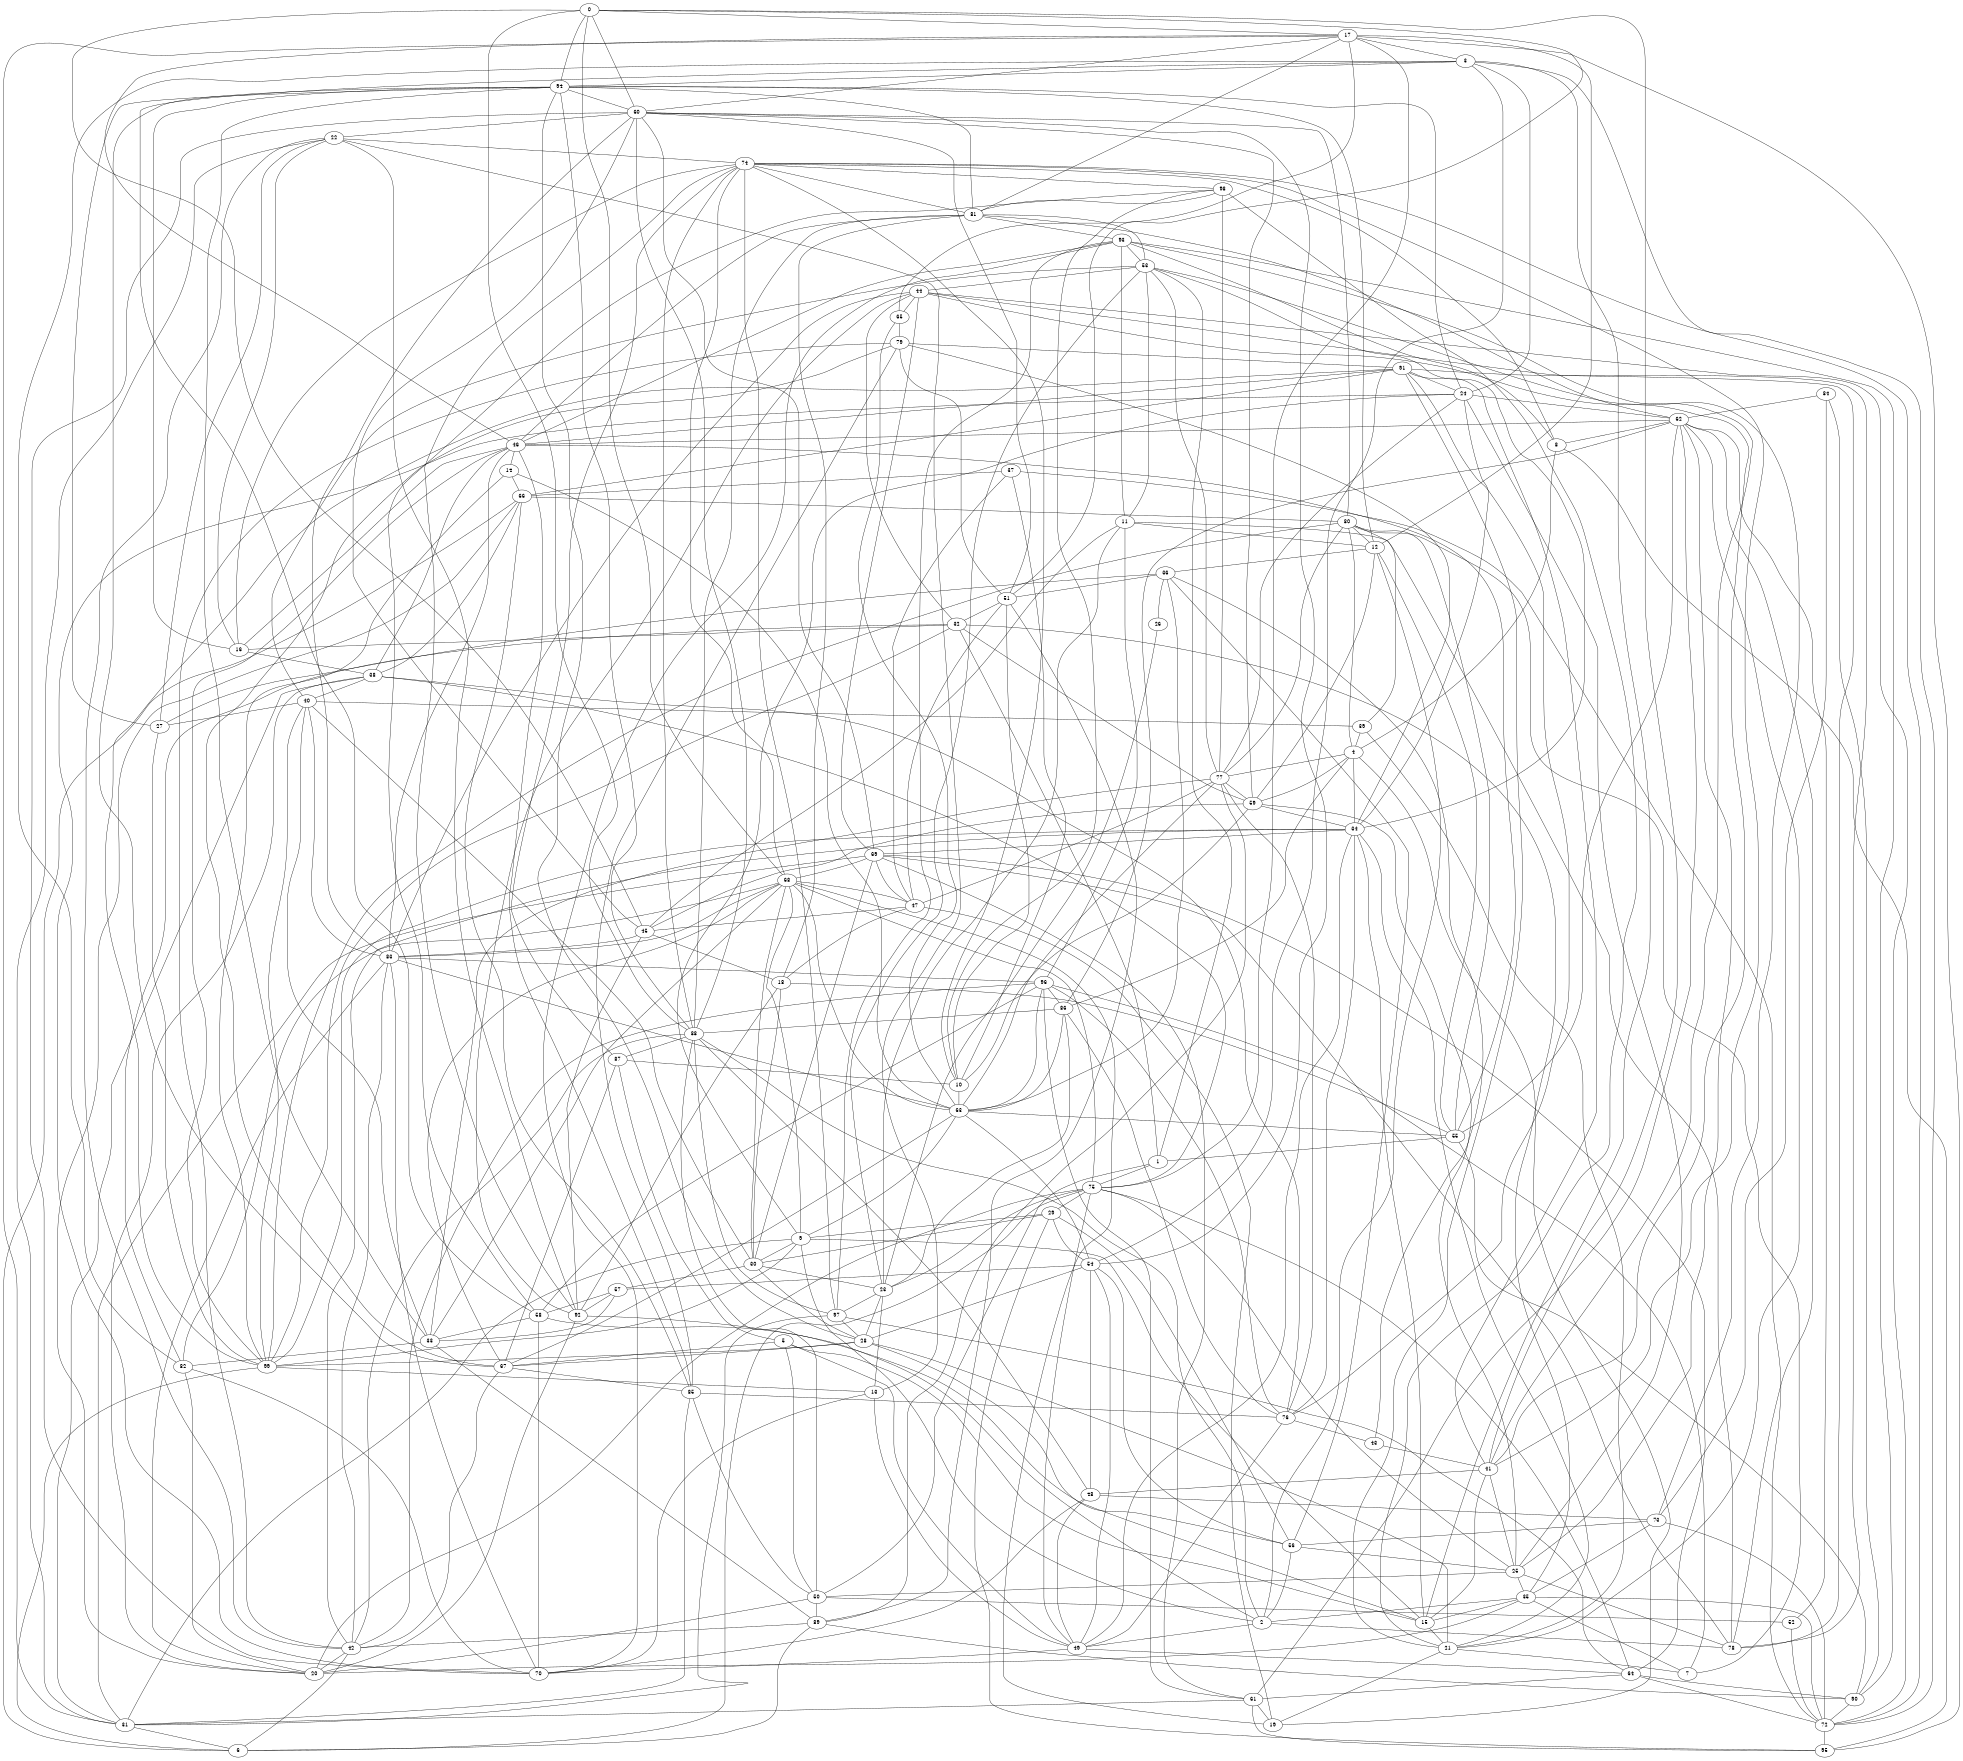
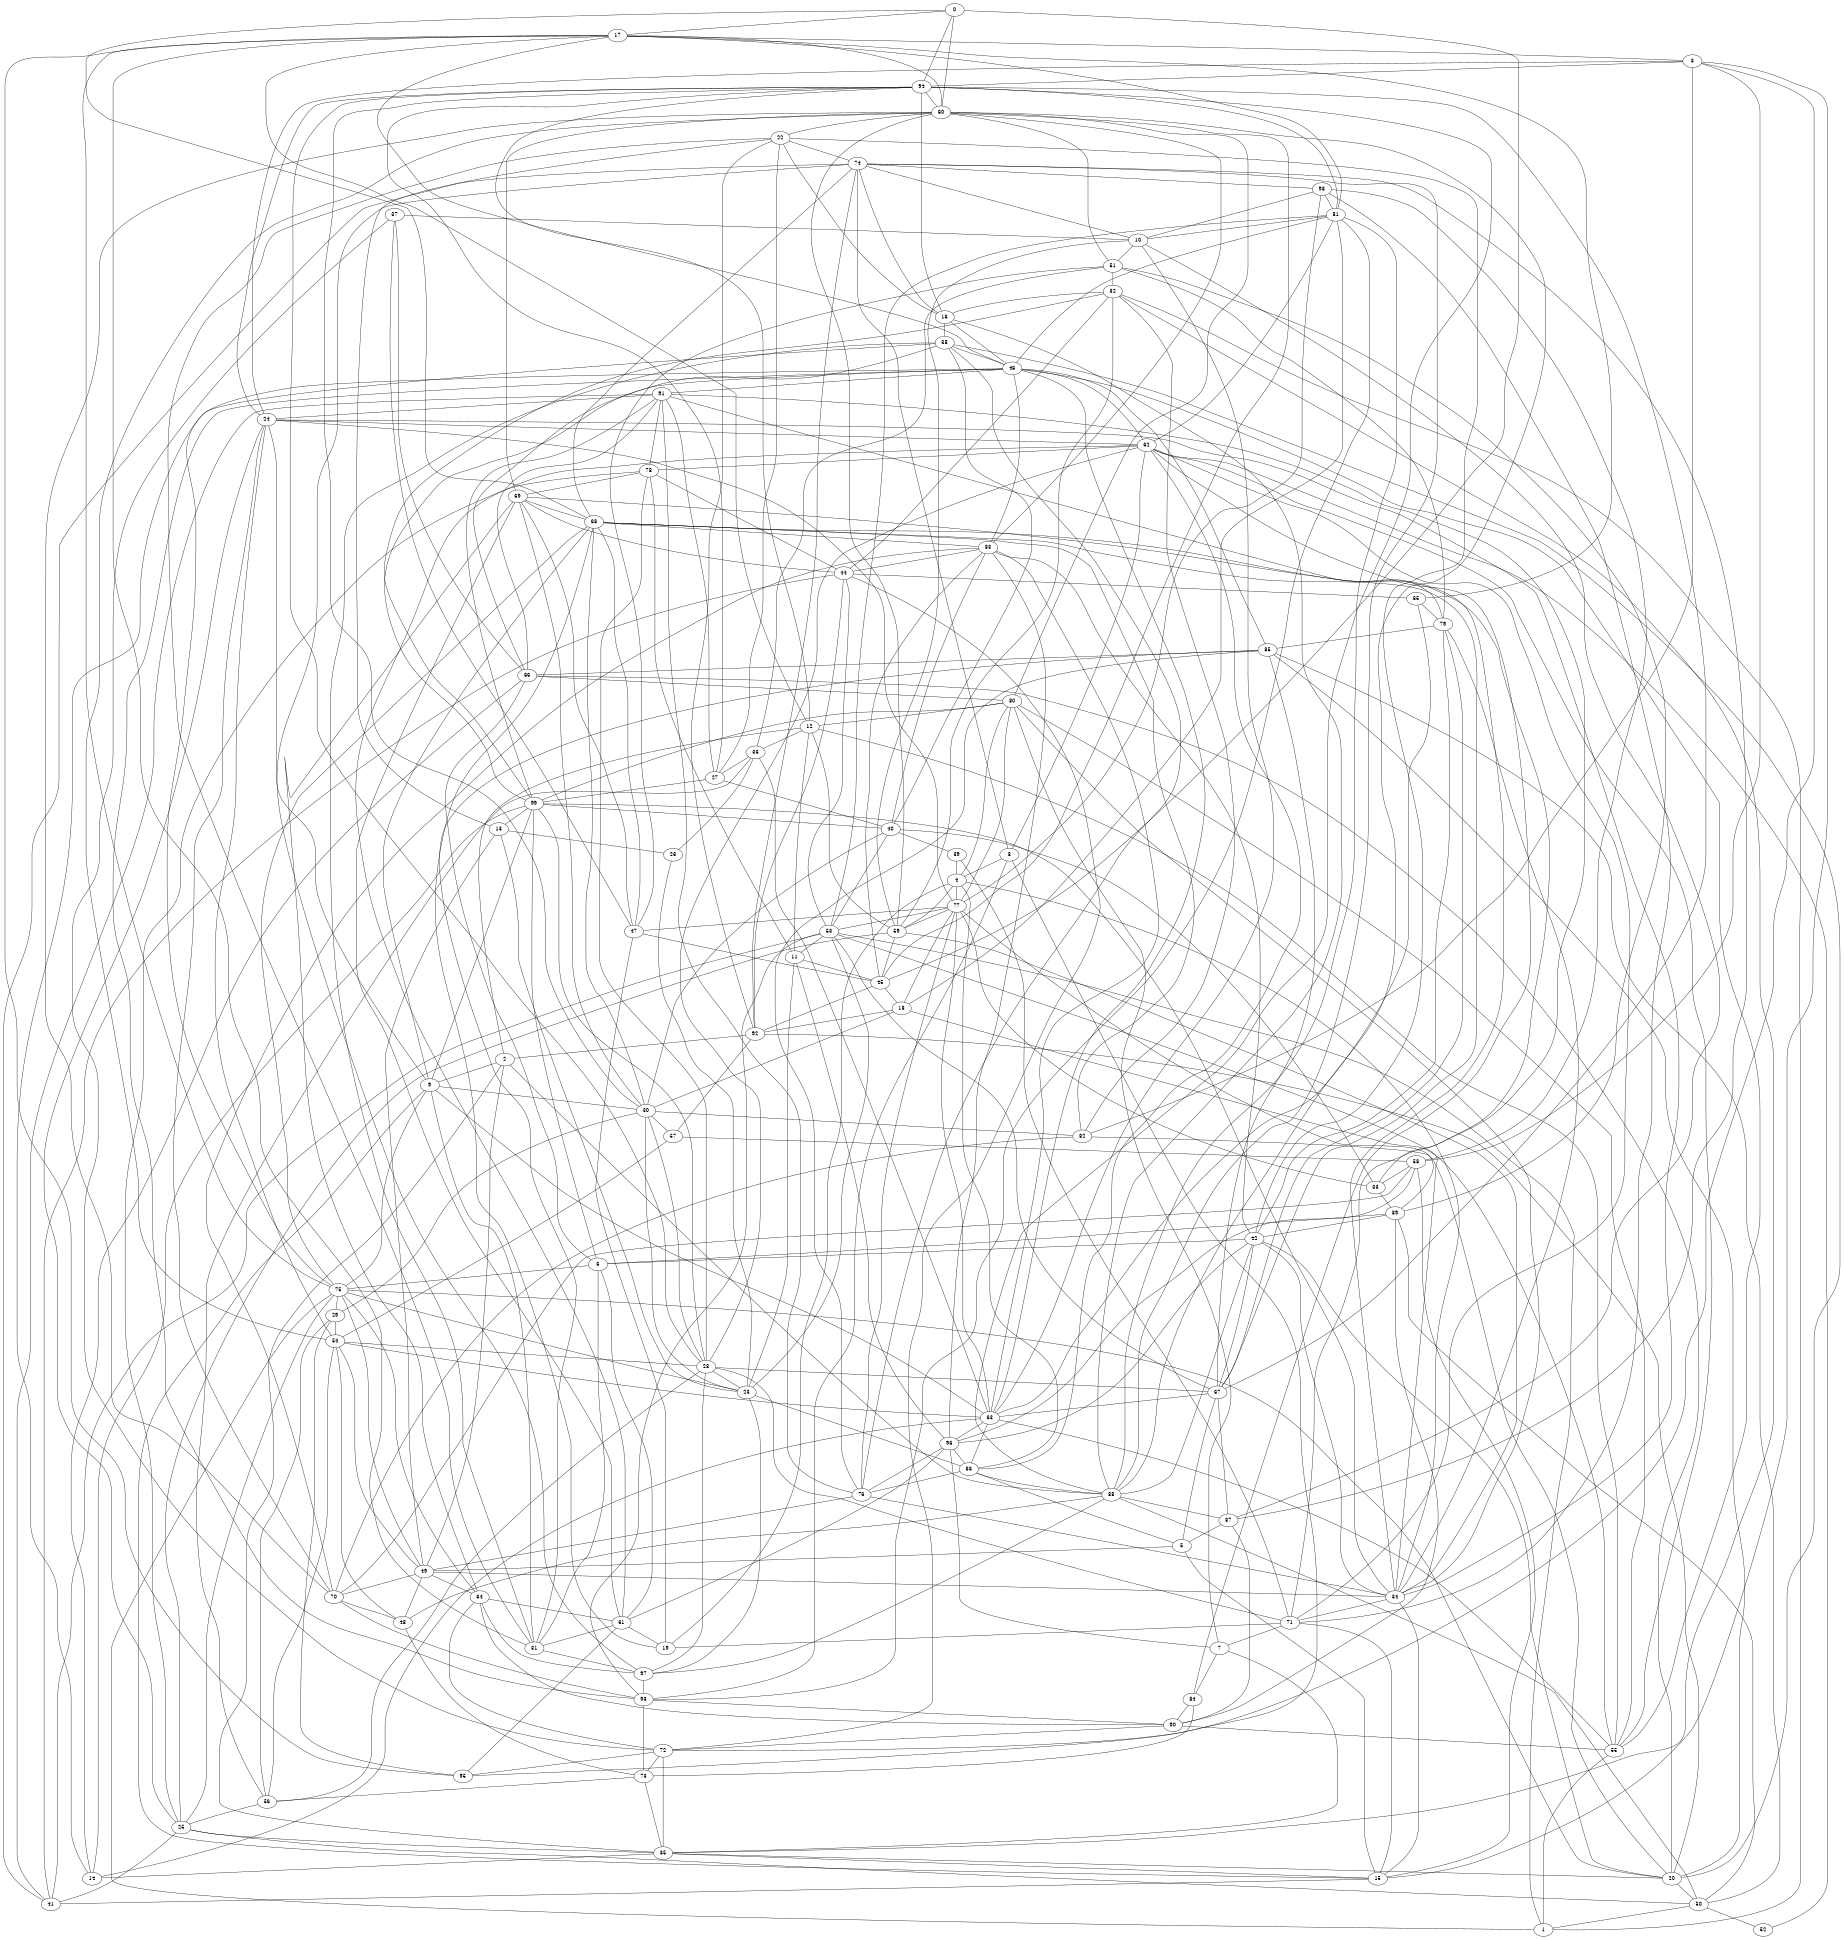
edge "0" -- "51": removed
edge "74" -- "81": now "10" -- "81"
edge "0" -- "41": removed
edge "93" -- "11": removed
edge "74" -- "72": removed
edge "0" -- "88": now "16" -- "88"
edge "91" -- "27": added
edge "80" -- "39": now "80" -- "34"
edge "94" -- "33": now "94" -- "30"
edge "3" -- "54": now "24" -- "54"
edge "47" -- "18": now "77" -- "18"
edge "68" -- "63": now "46" -- "63"
edge "62" -- "25": now "62" -- "28"
edge "69" -- "31": removed
edge "53" -- "67": added
edge "29" -- "9": now "75" -- "9"
edge "57" -- "33": removed
edge "83" -- "20": now "85" -- "20"
edge "33" -- "82": now "30" -- "82"
node "43": removed
edge "6" -- "61": added
edge "5" -- "50": now "5" -- "86"
edge "41" -- "48": removed
edge "13" -- "70": now "13" -- "26"
edge "56" -- "2": removed
edge "2" -- "78": now "28" -- "78"
edge "87" -- "90": added
node "21": label "21" -> "71"
edge "7" -- "84": added
edge "52" -- "72": removed
edge "35" -- "14": added
